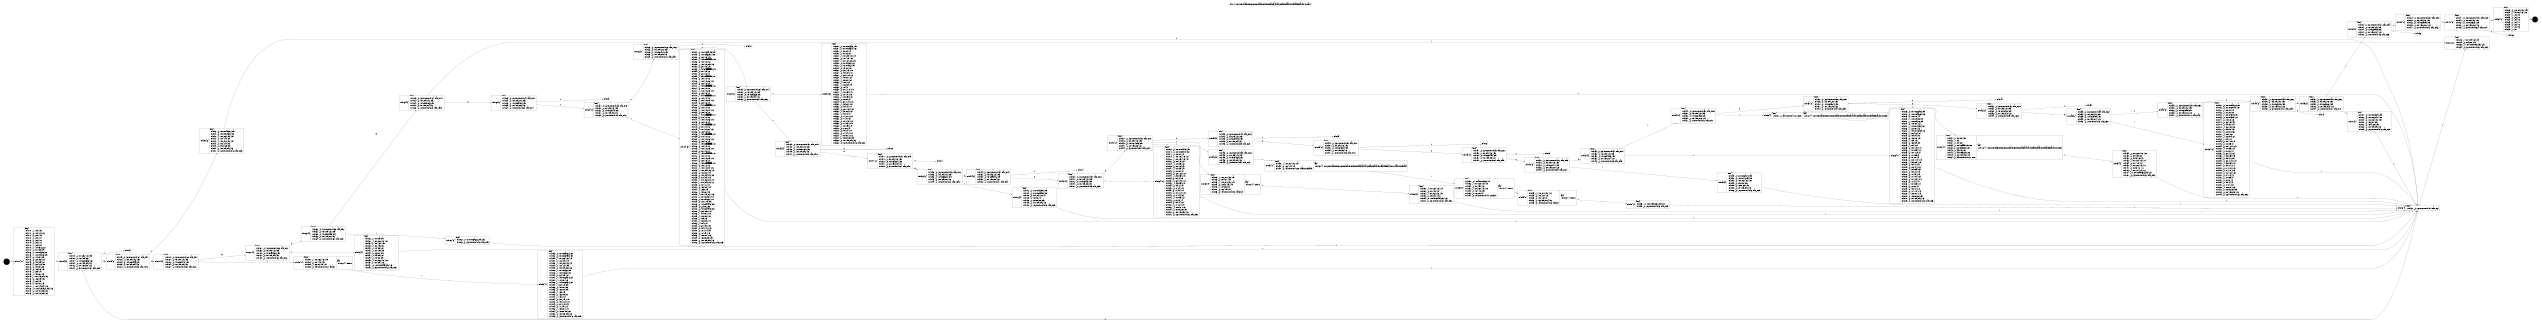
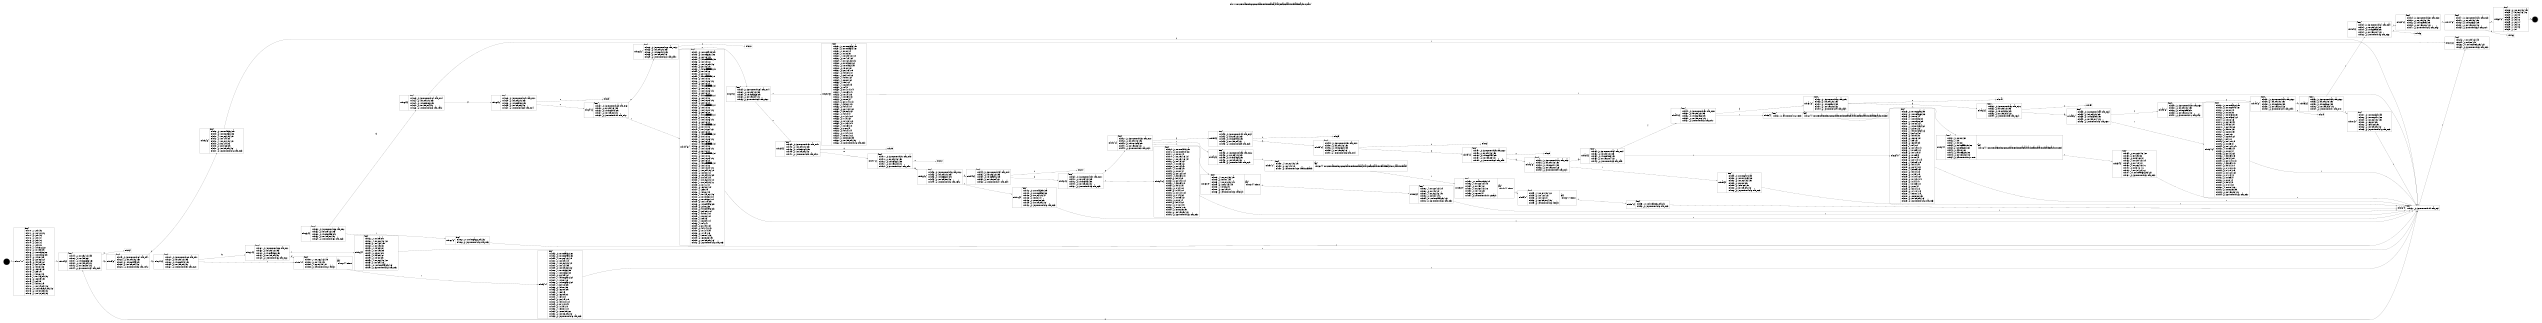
edge "0x401b47 [28]" -> "0x40238d [18]": reversed
edge "0x401837 [28]" -> "0x401853 [28]": now "0x401837 [28]" -> "0x401de0 [19]"
